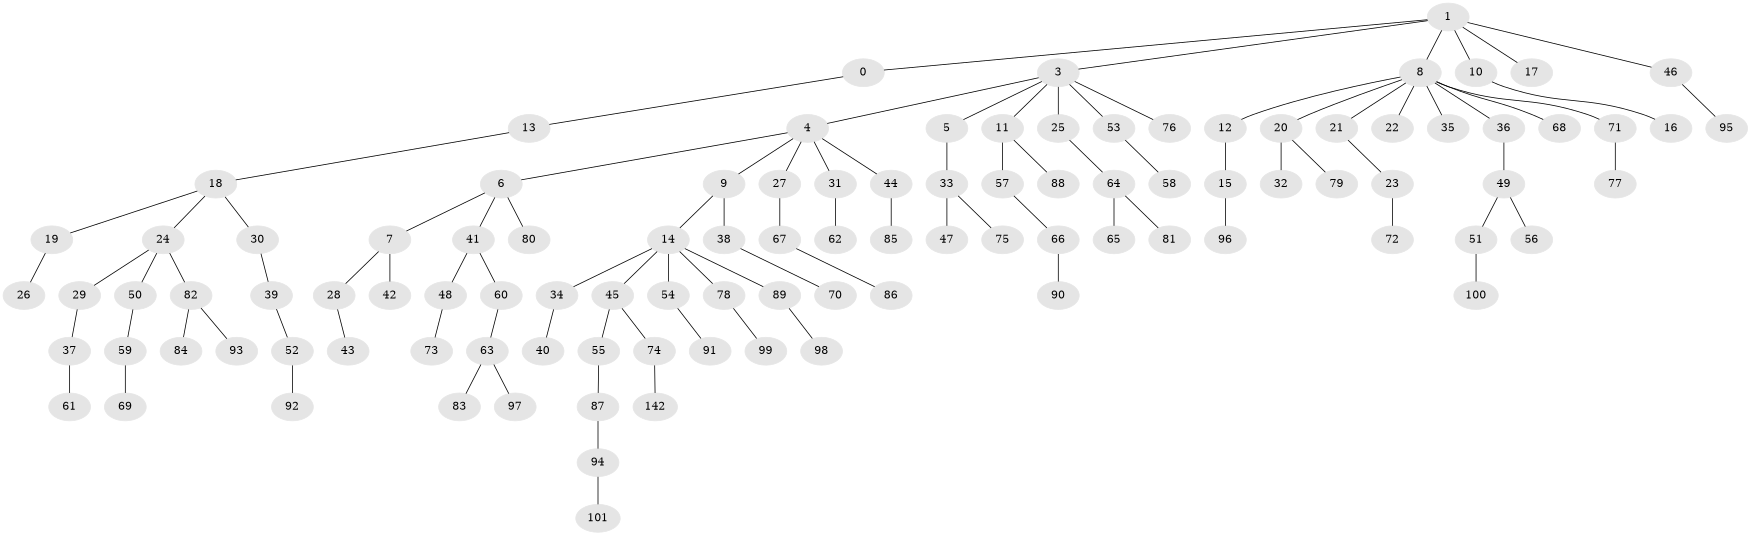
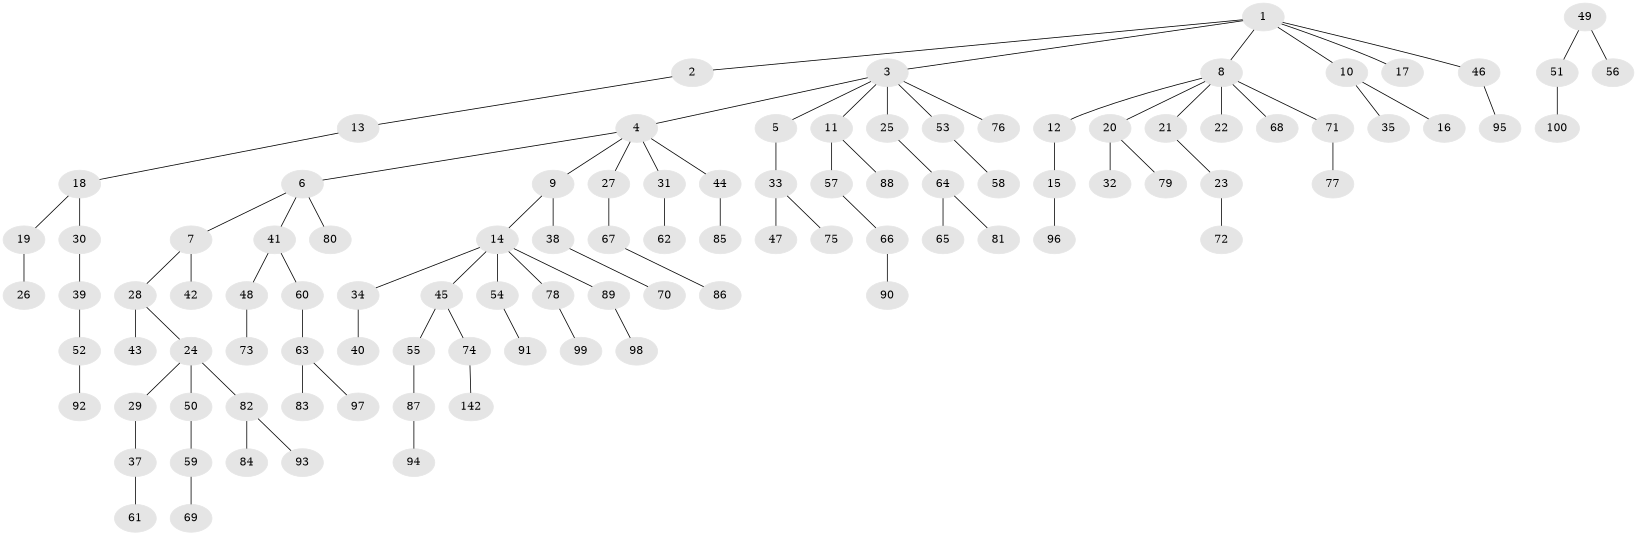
node "0": label "0" -> "2"
edge "8" -- "35": now "10" -- "35"
node "36": removed
edge "18" -- "24": now "28" -- "24"
node "101": removed
